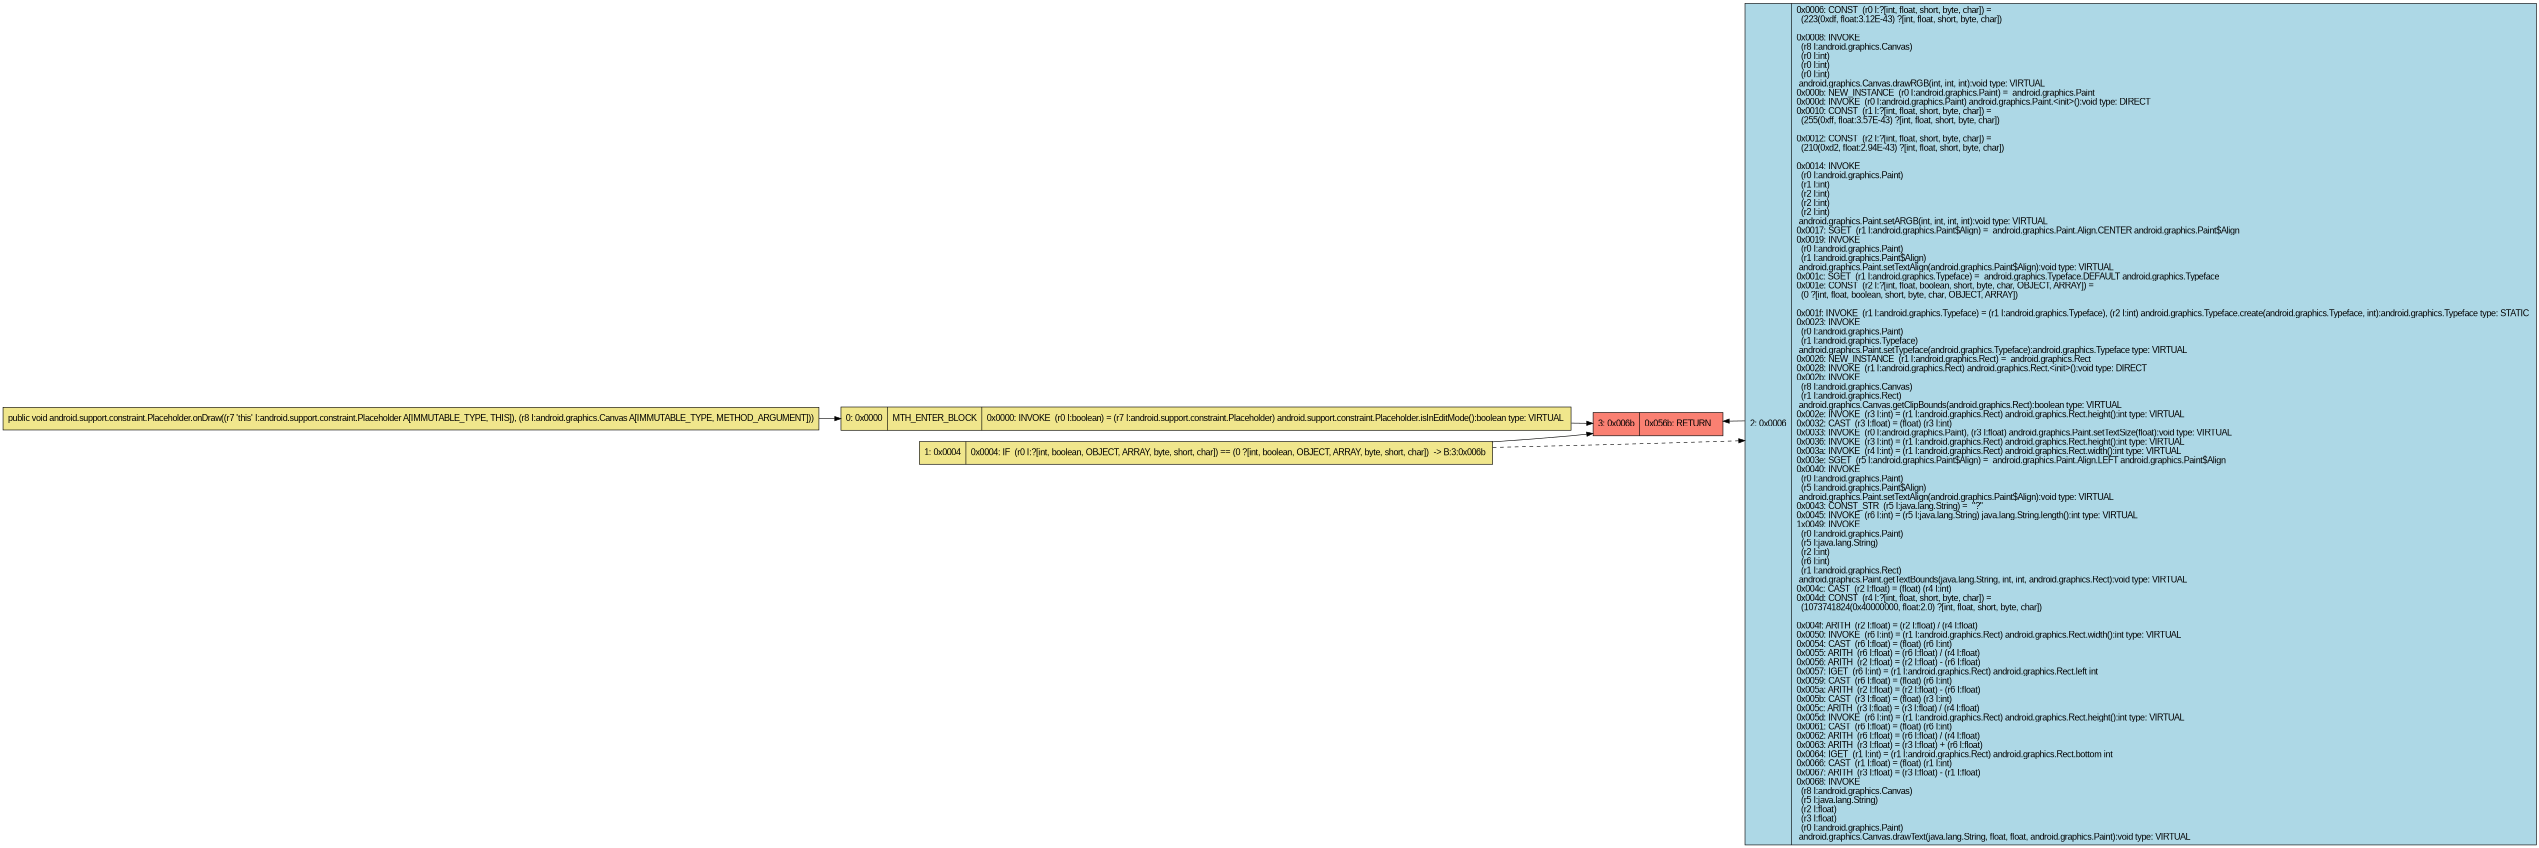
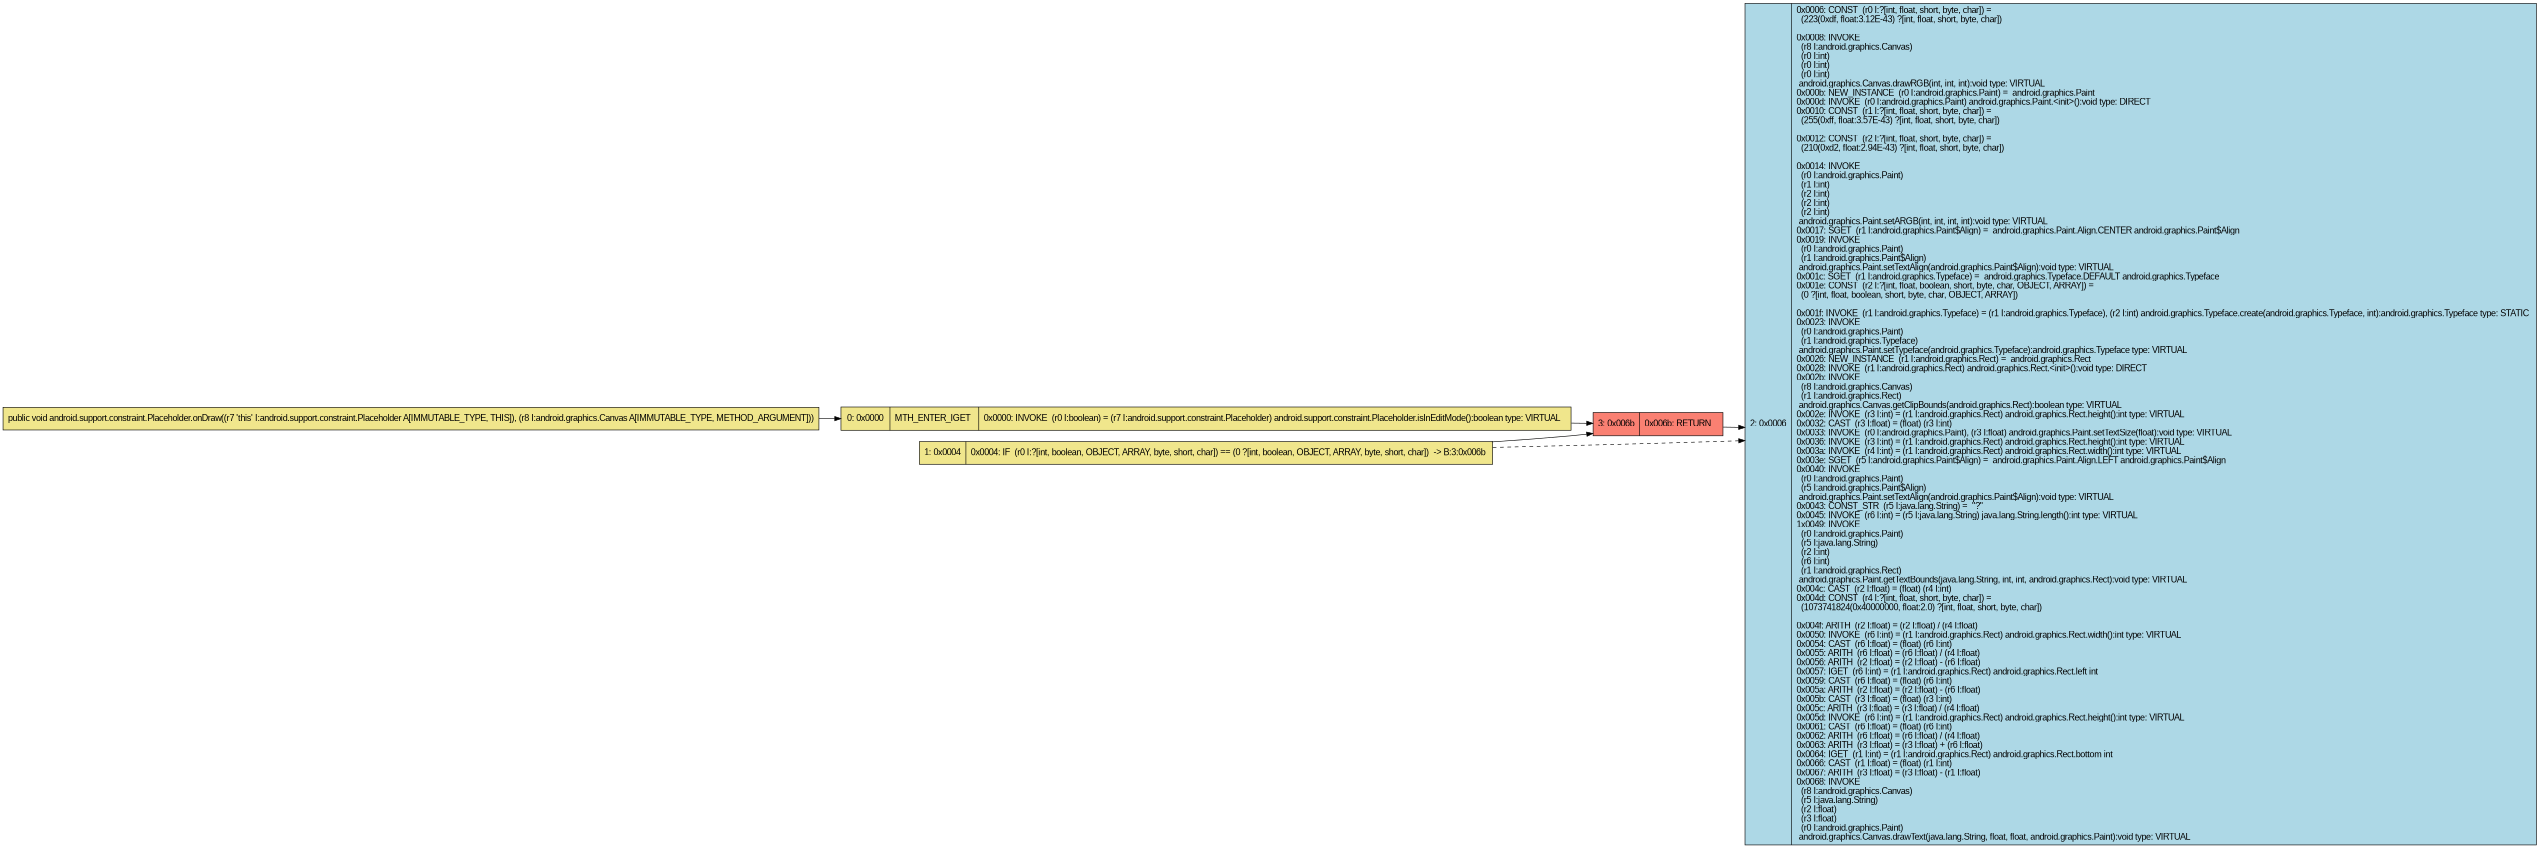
node "0: 0x0000": text "MTH_ENTER_BLOCK" -> "MTH_ENTER_IGET"
edge "2: 0x0006" -> "3: 0x006b": reversed
node "3: 0x006b": text "0x056b: RETURN" -> "0x006b: RETURN"
